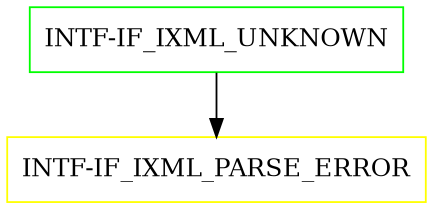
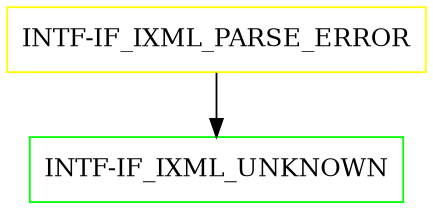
edge "INTF-IF_IXML_UNKNOWN" -> "INTF-IF_IXML_PARSE_ERROR": reversed
